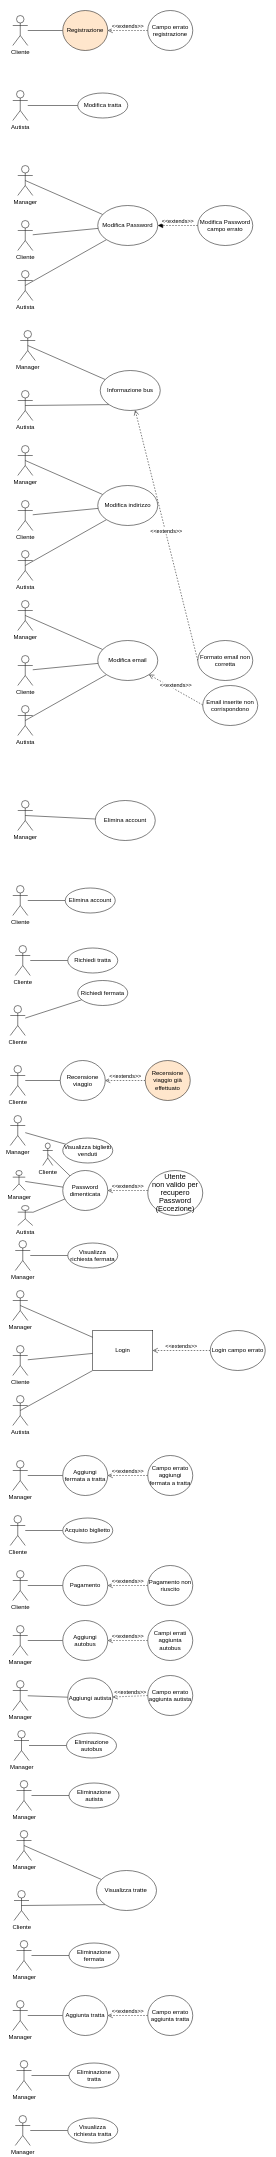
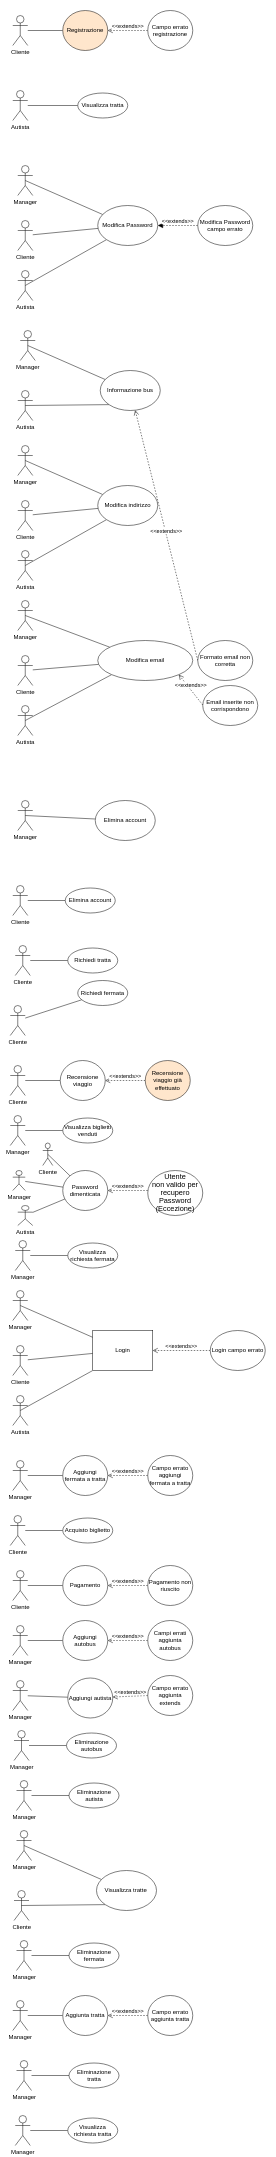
node "Modifica tratta": label "Modifica tratta" -> "Visualizza tratta"
node "Modifica email": size 60x40 -> 95x40
node "Visualizza biglietti venduti": moved (88, 1150) -> (88, 1130)
node "Campo errato aggiunta autista": label "Campo errato aggiunta autista" -> "Campo errato aggiunta extends"
